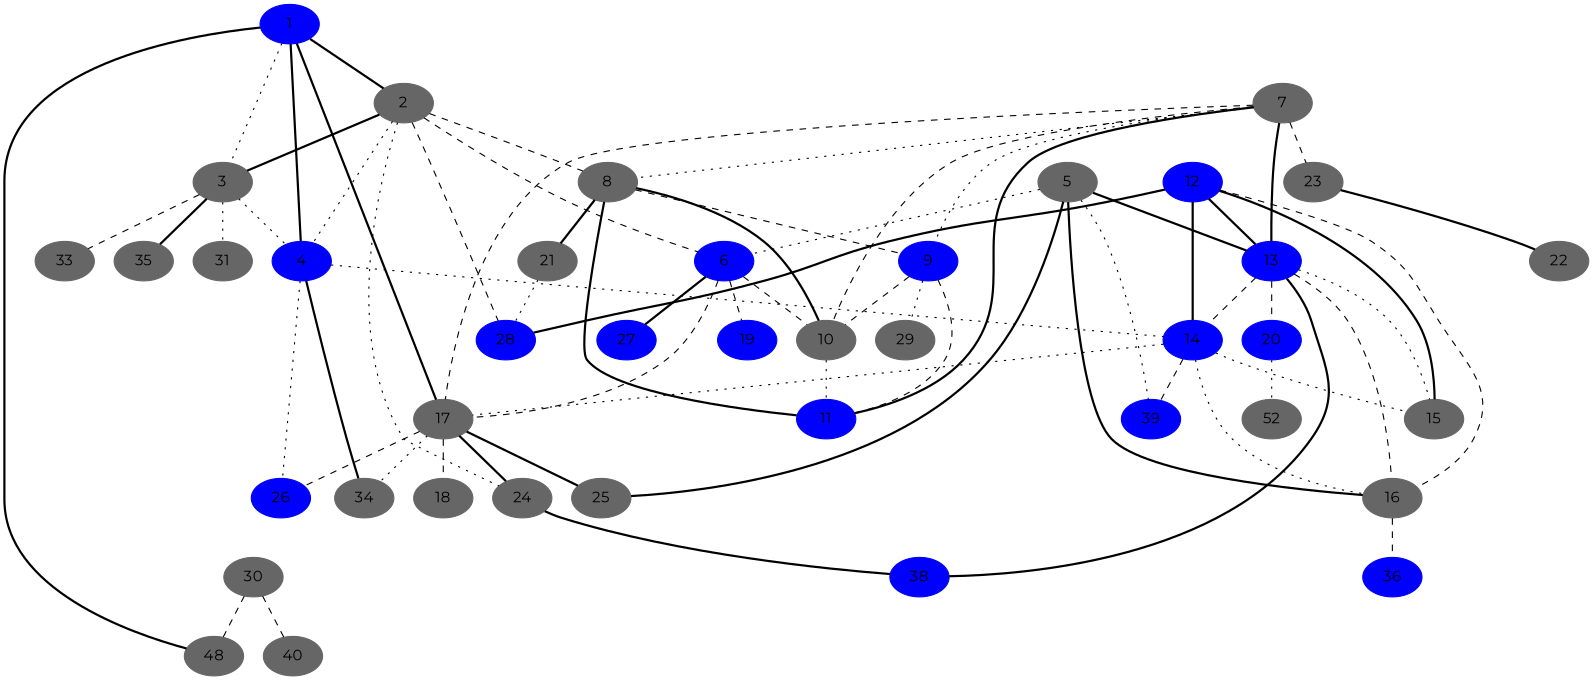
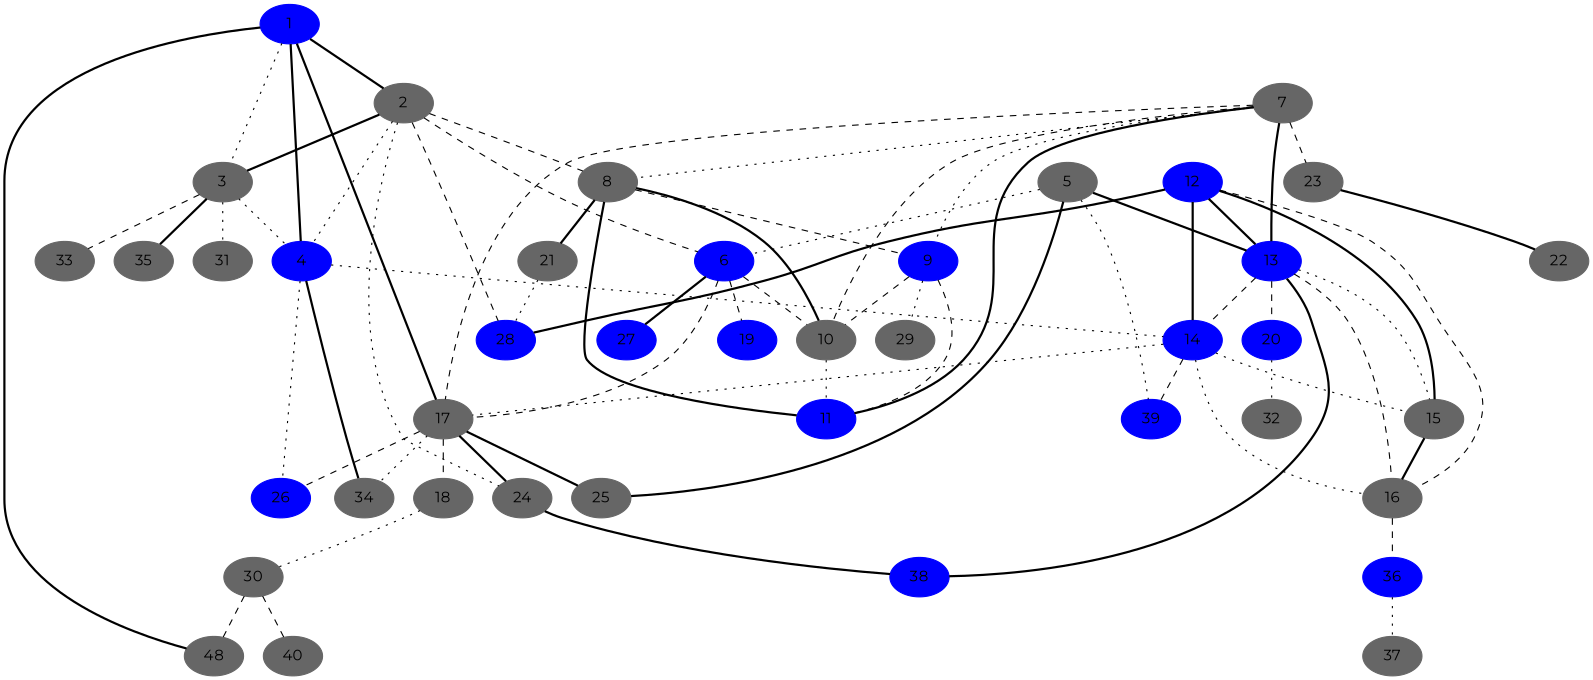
node "52": label "52" -> "32"
edge "5" -- "16": now "15" -- "16"
edge "18" -- "30": added
node "37": added
